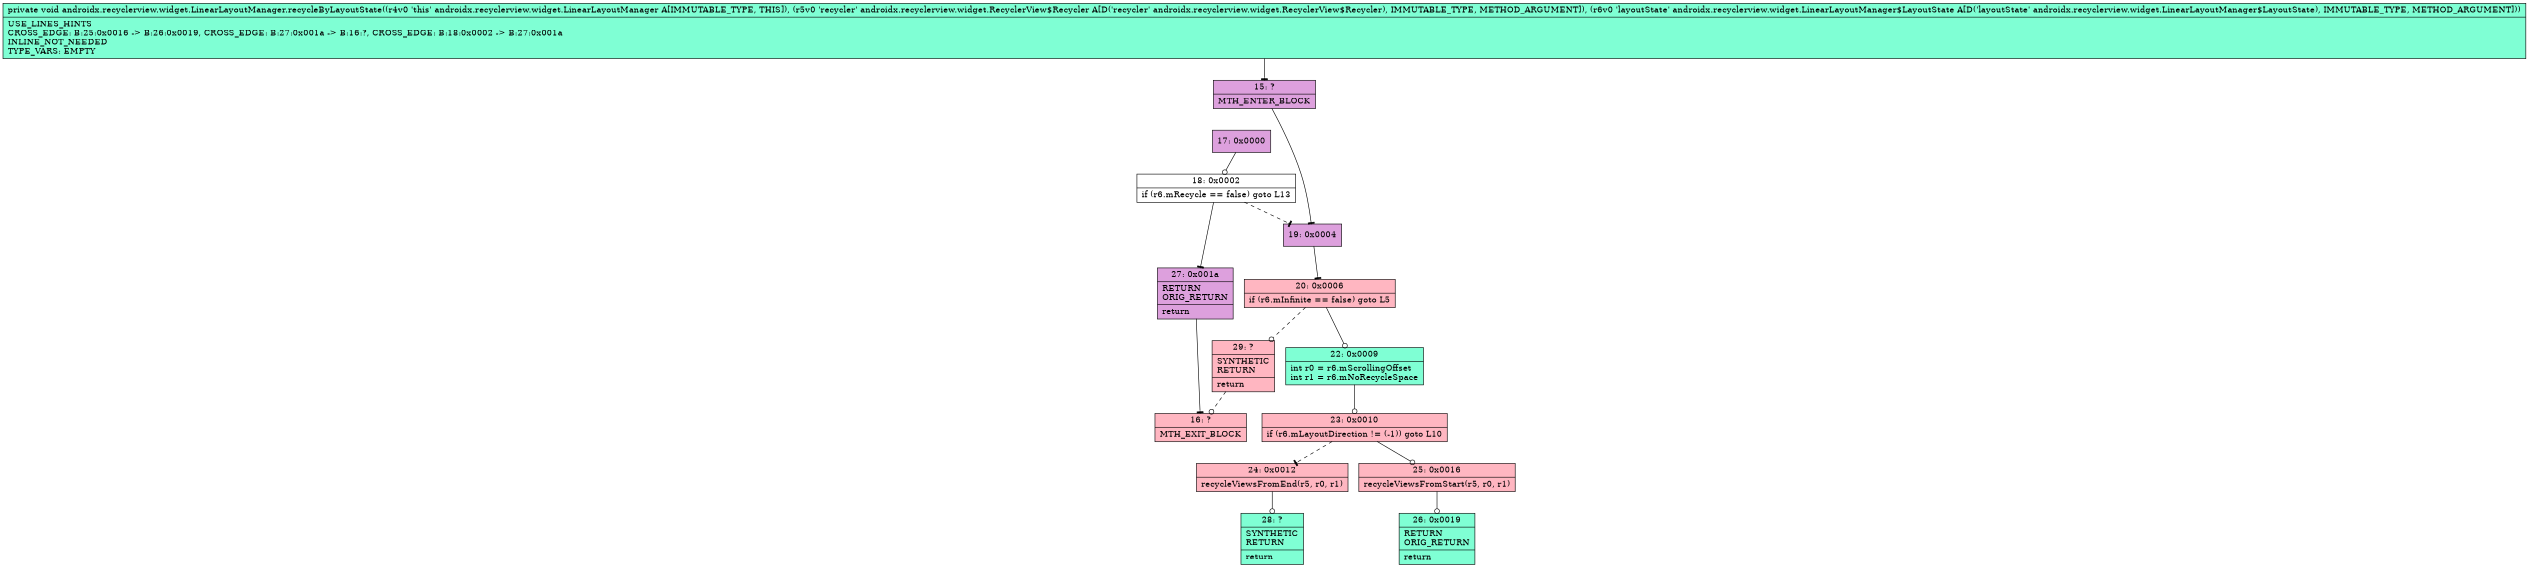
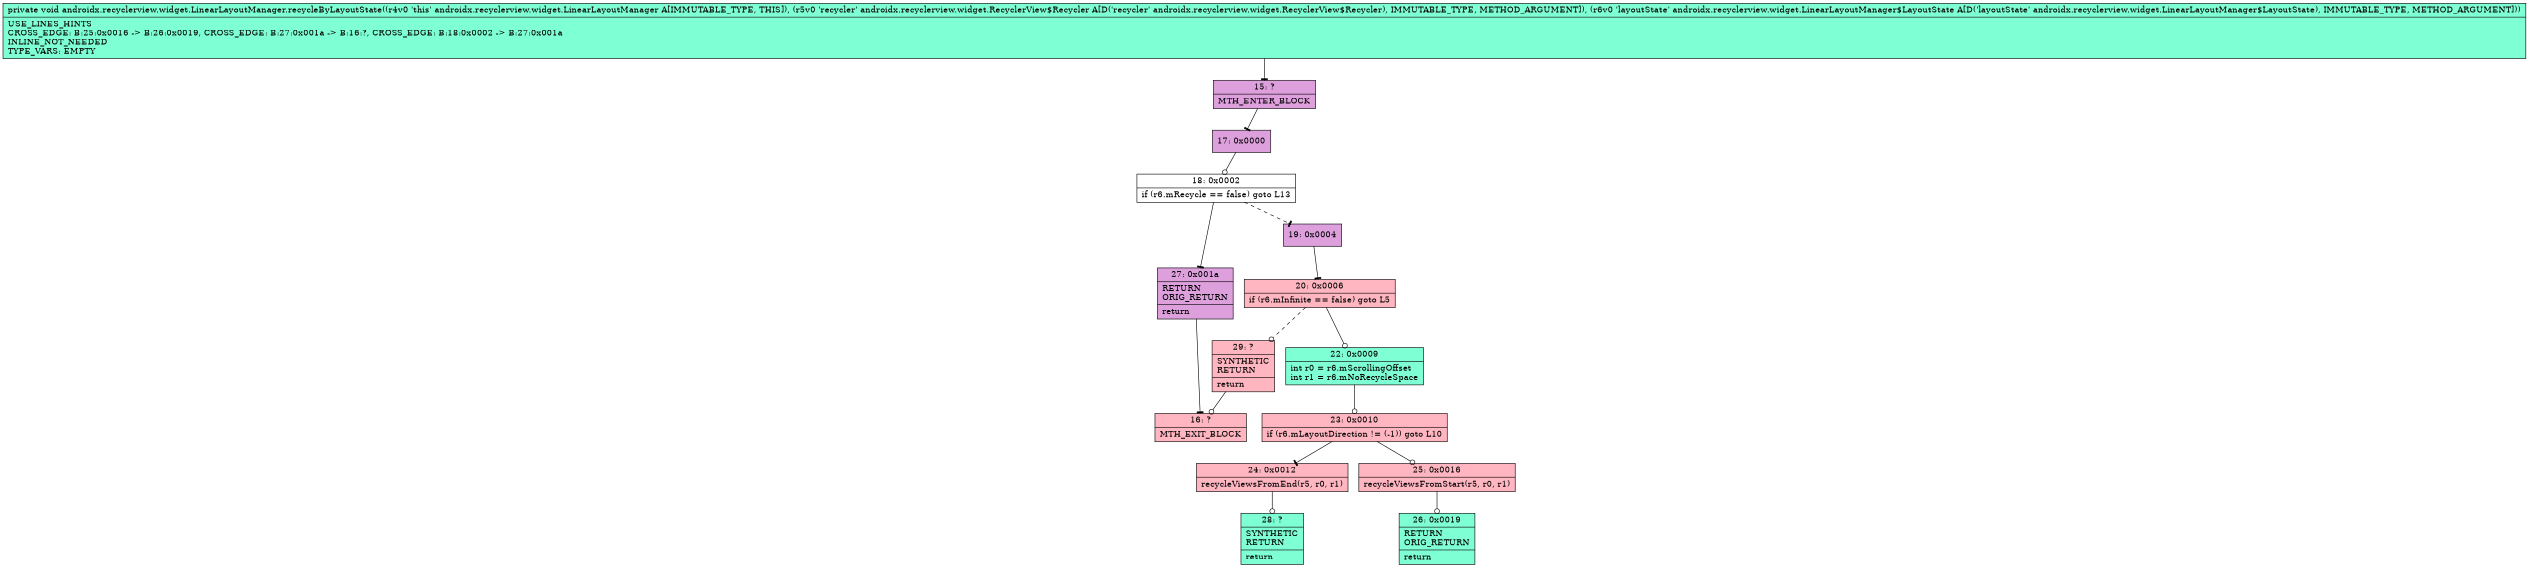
edge "15: ?" -> "19: 0x0004": now "15: ?" -> "17: 0x0000"
edge "29: ?" -> "16: ?": style dashed -> solid
edge "23: 0x0010" -> "24: 0x0012": style dashed -> solid
